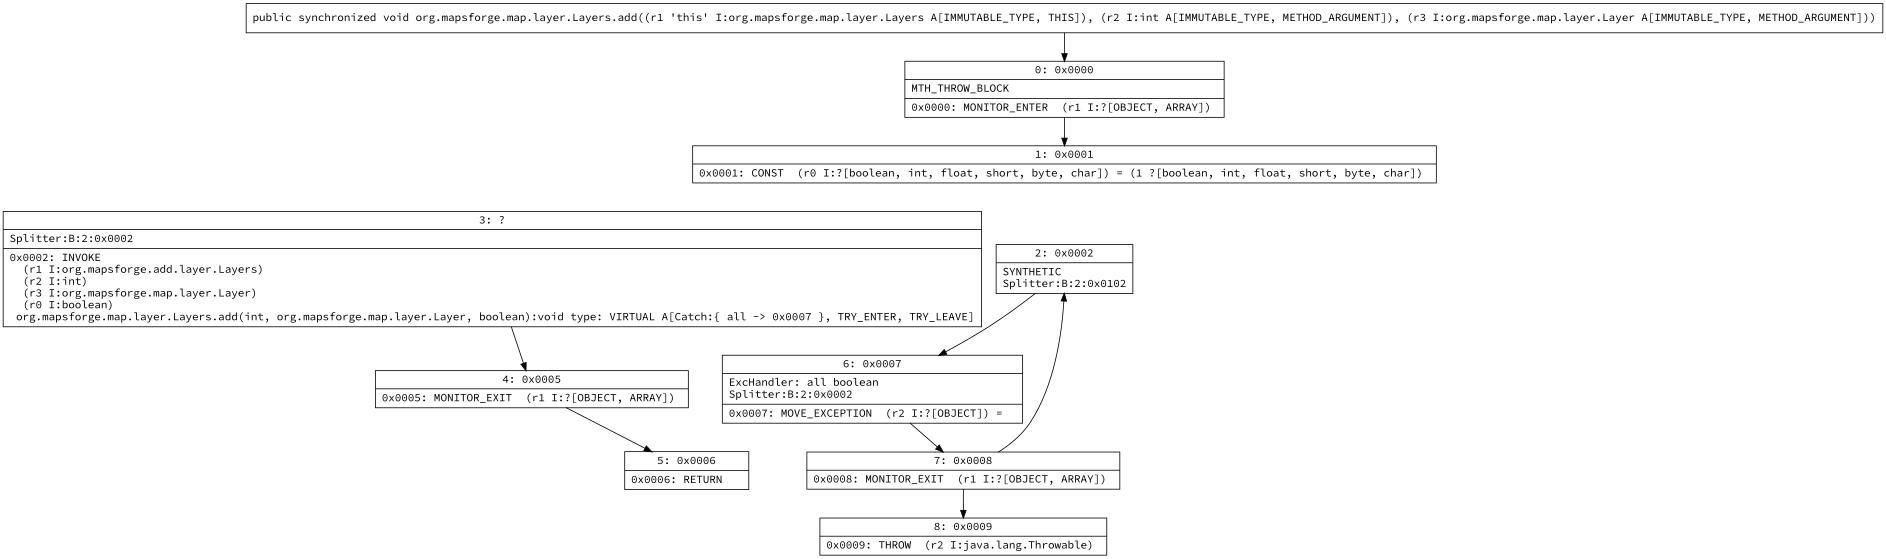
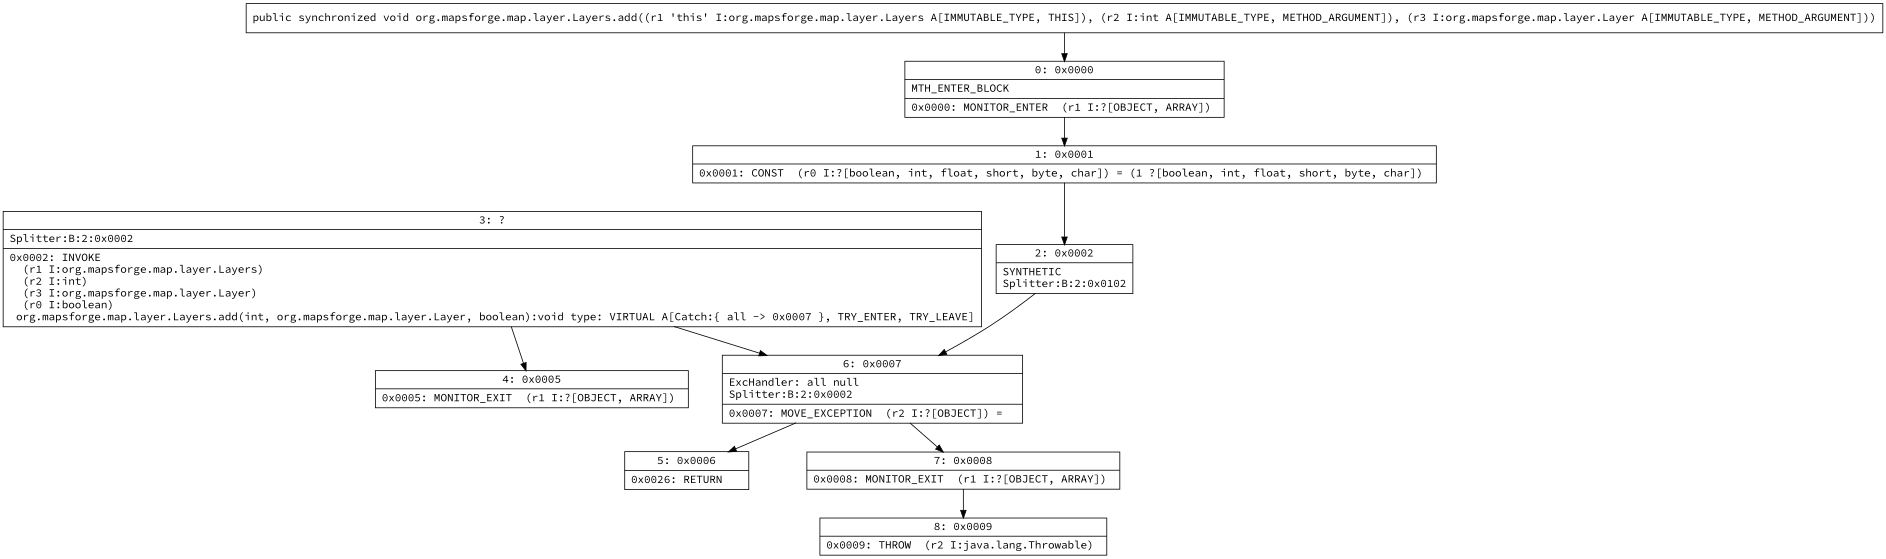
node "0: 0x0000": text "MTH_THROW_BLOCK" -> "MTH_ENTER_BLOCK"
node "3: ?": text "(r1 I:org.mapsforge.add.layer.Layers)" -> "(r1 I:org.mapsforge.map.layer.Layers)"
edge "3: ?" -> "6: 0x0007": added
node "6: 0x0007": text "ExcHandler: all boolean" -> "ExcHandler: all null"
edge "7: 0x0008" -> "2: 0x0002": now "1: 0x0001" -> "2: 0x0002"
edge "4: 0x0005" -> "5: 0x0006": now "6: 0x0007" -> "5: 0x0006"
node "5: 0x0006": text "0x0006: RETURN" -> "0x0026: RETURN"
